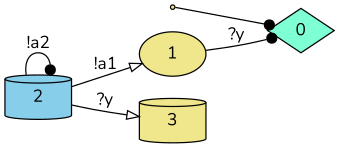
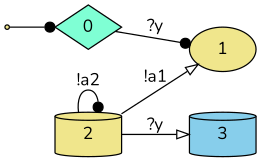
edge "1" -> "0": reversed
node "2": fillcolor skyblue -> khaki
node "3": fillcolor khaki -> skyblue
